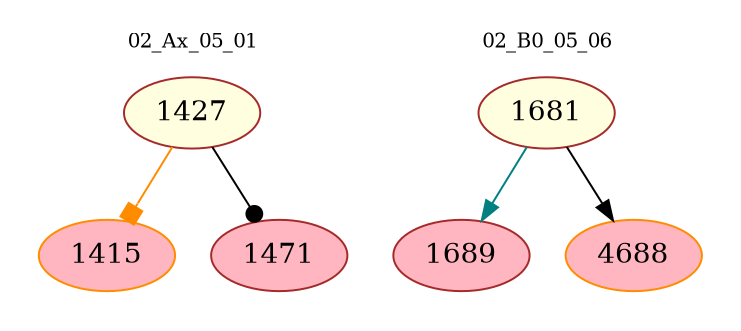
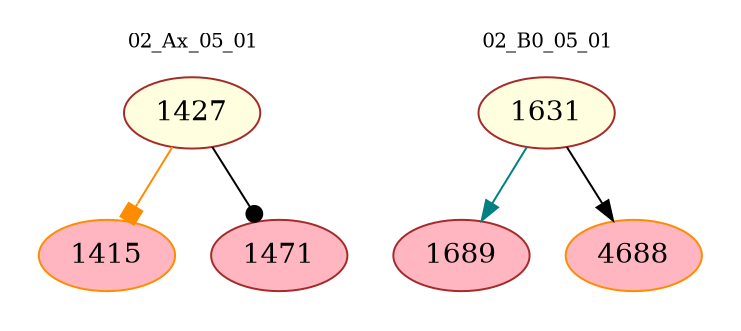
cluster "02_B0_05_06": label "02_B0_05_06" -> "02_B0_05_01"
node "1681": label "1681" -> "1631"
